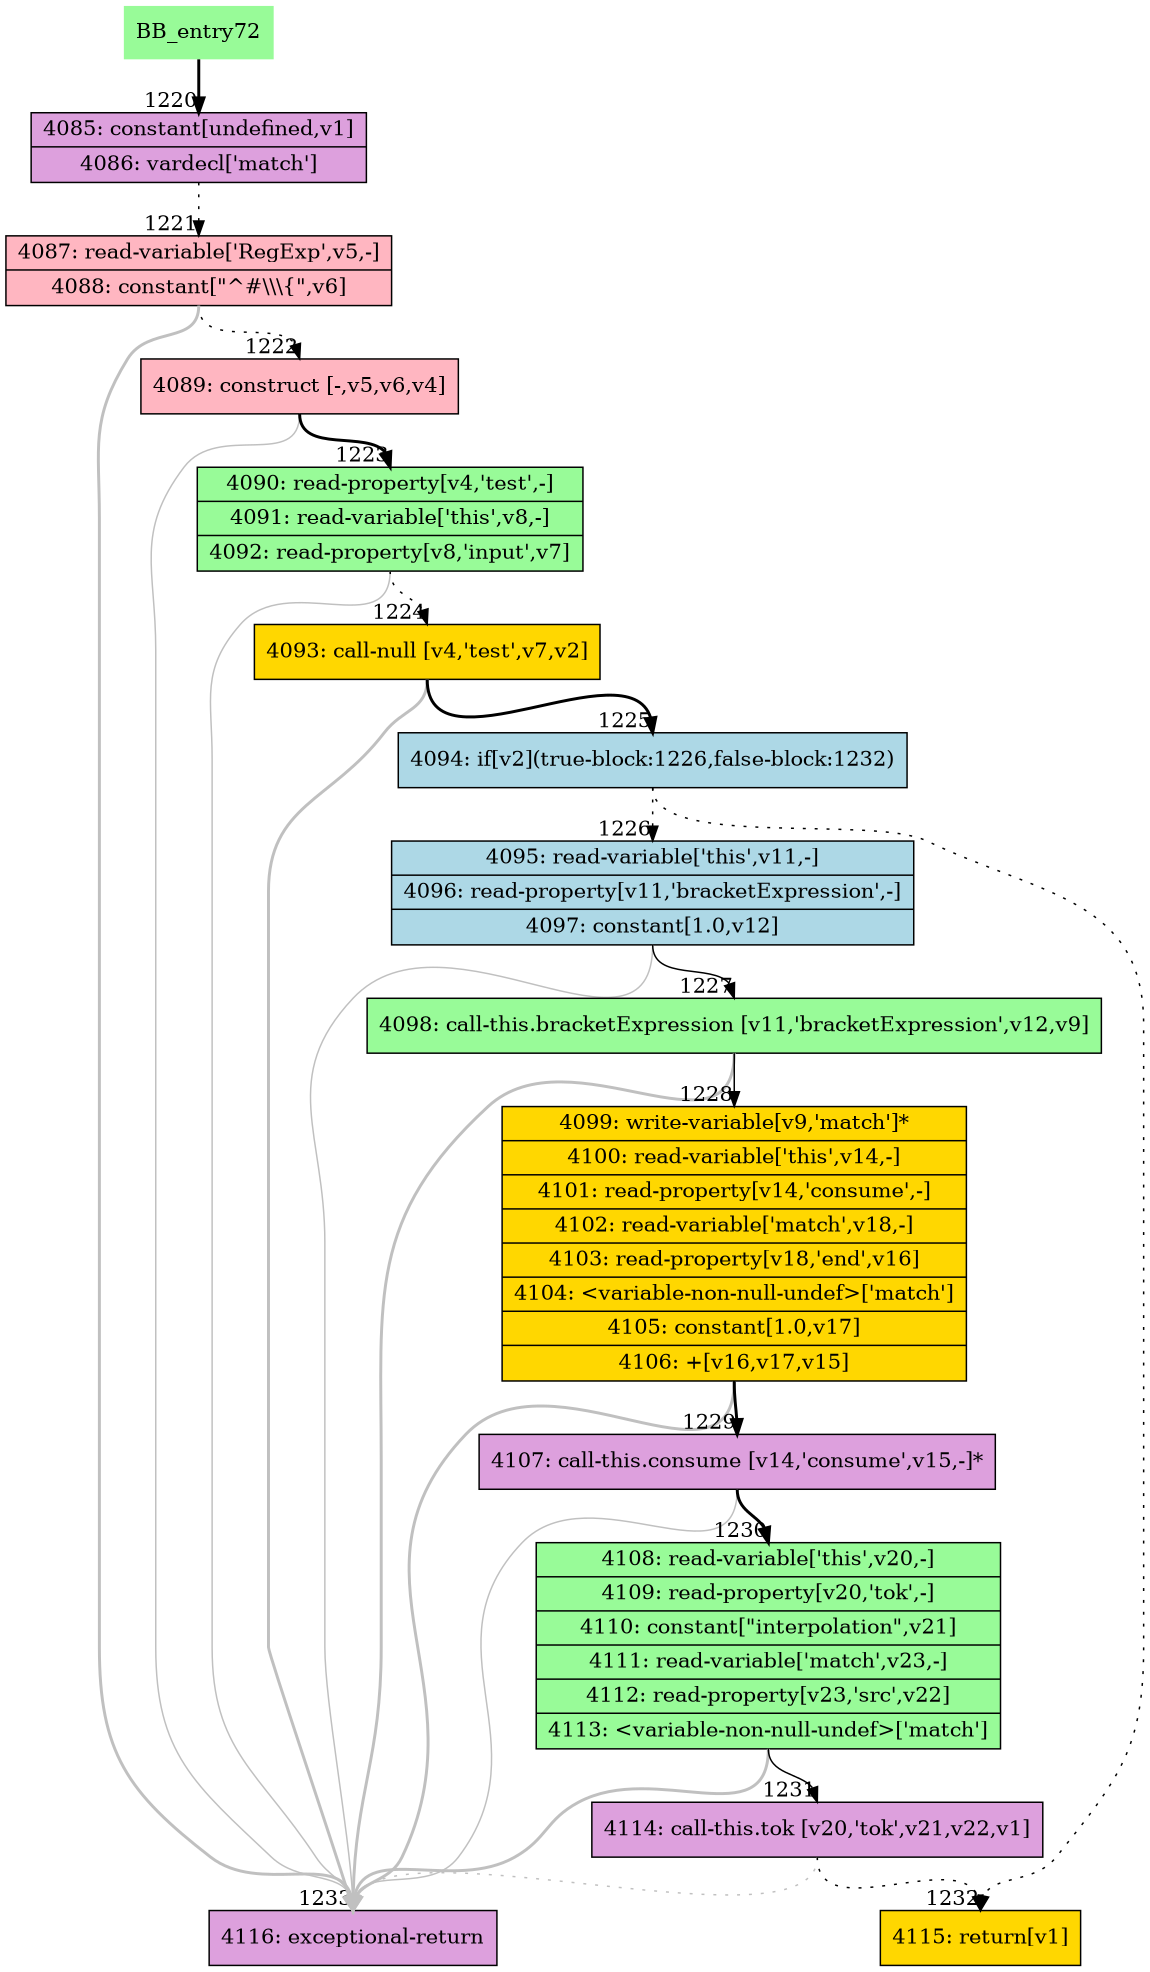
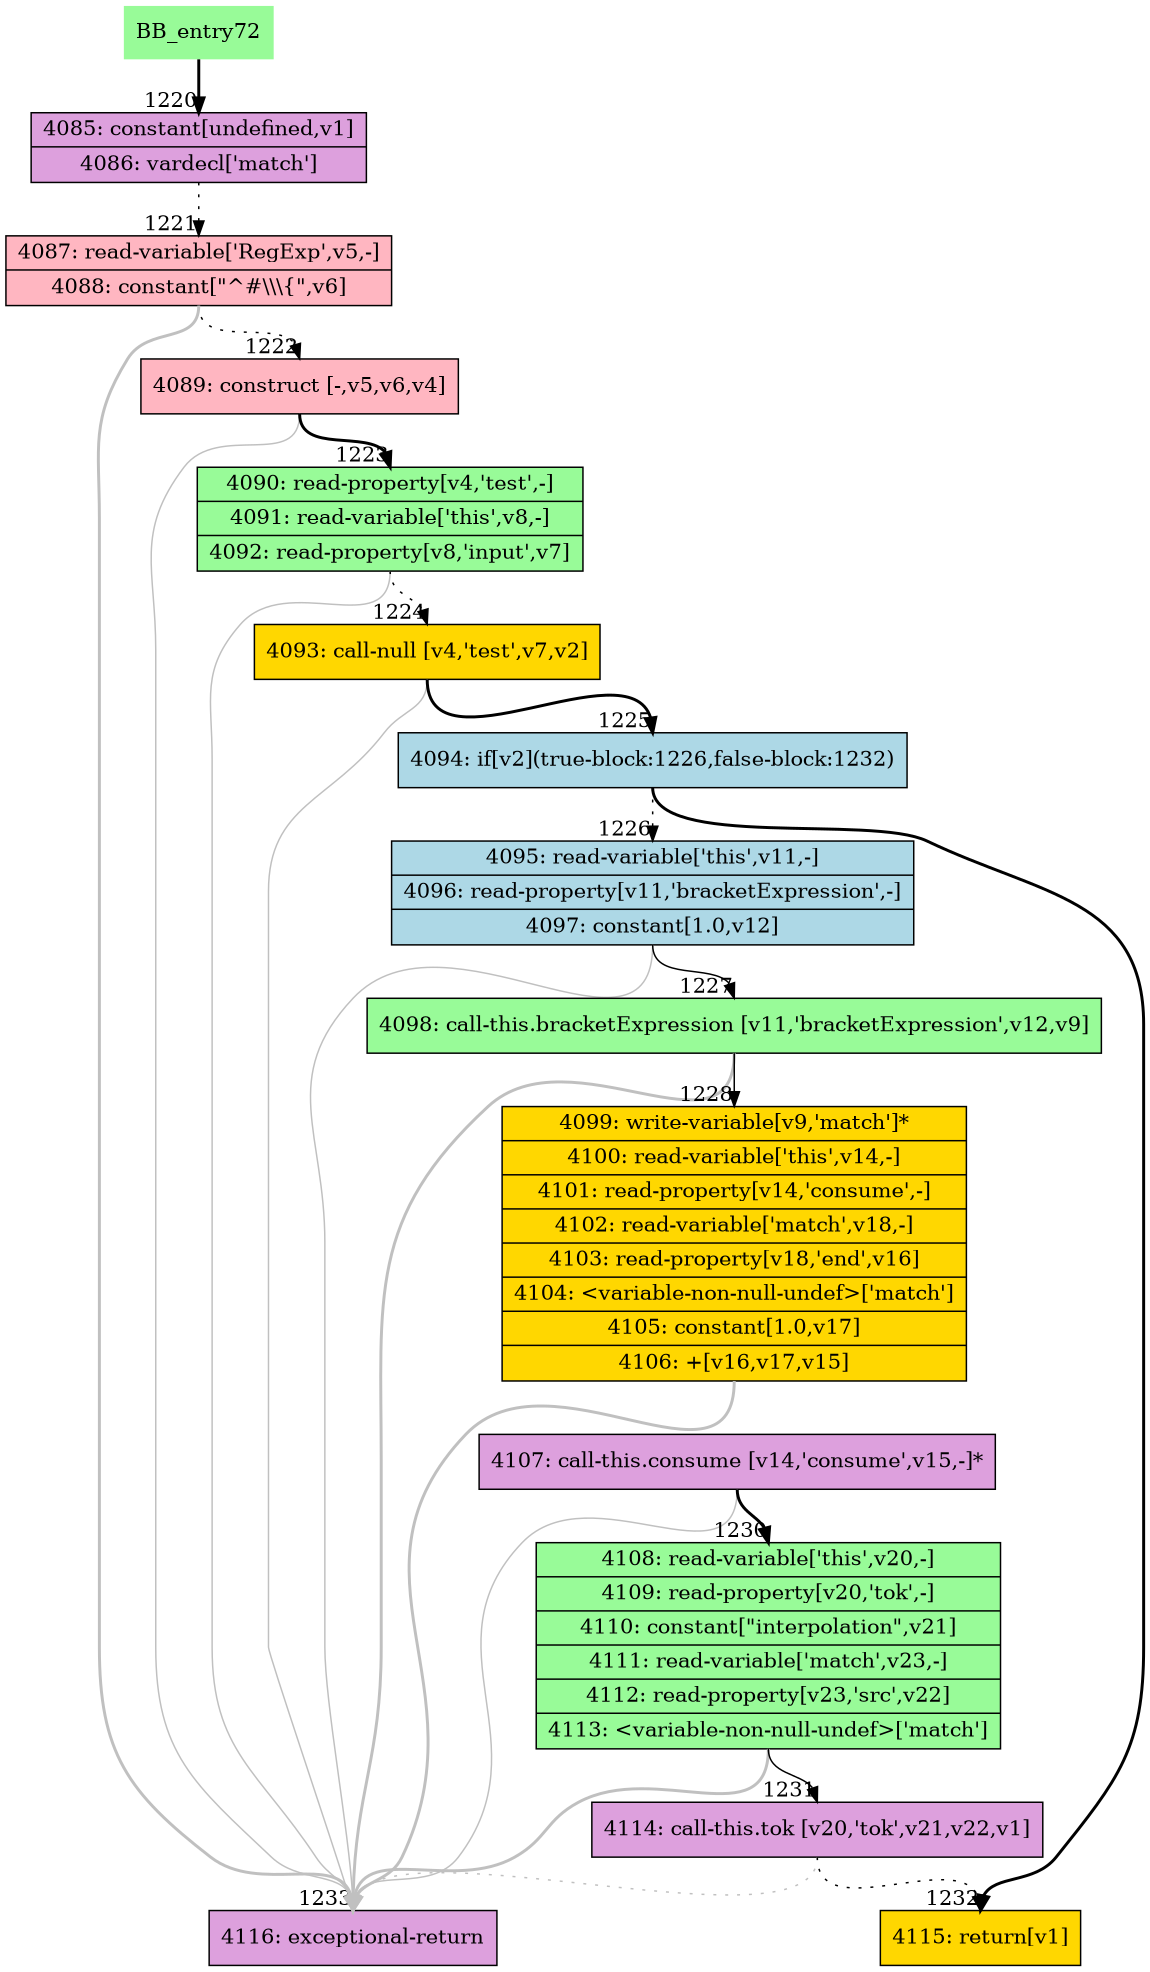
edge "4094: if[v2](true-block:1226,false-block:1232)" -> "4115: return[v1]": style dotted -> bold
edge "4093: call-null [v4,'test',v7,v2]" -> "4116: exceptional-return": style bold -> solid
edge "4099: write-variable[v9,'match']*" -> "4107: call-this.consume [v14,'consume',v15,-]*": removed
